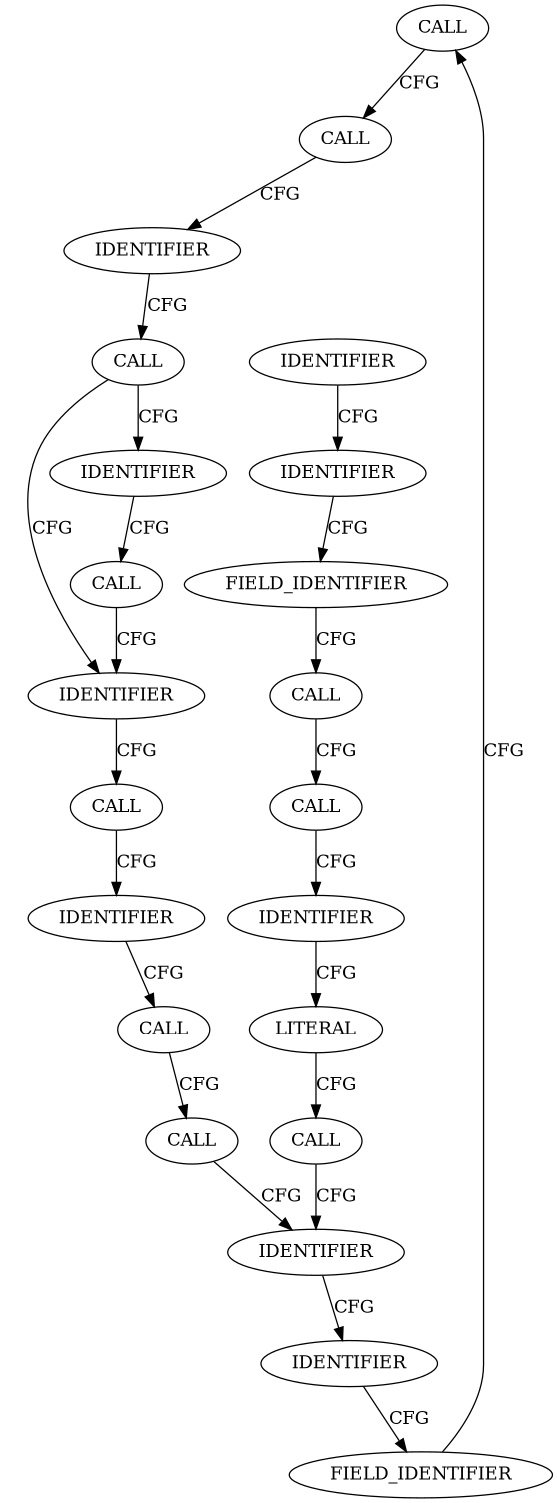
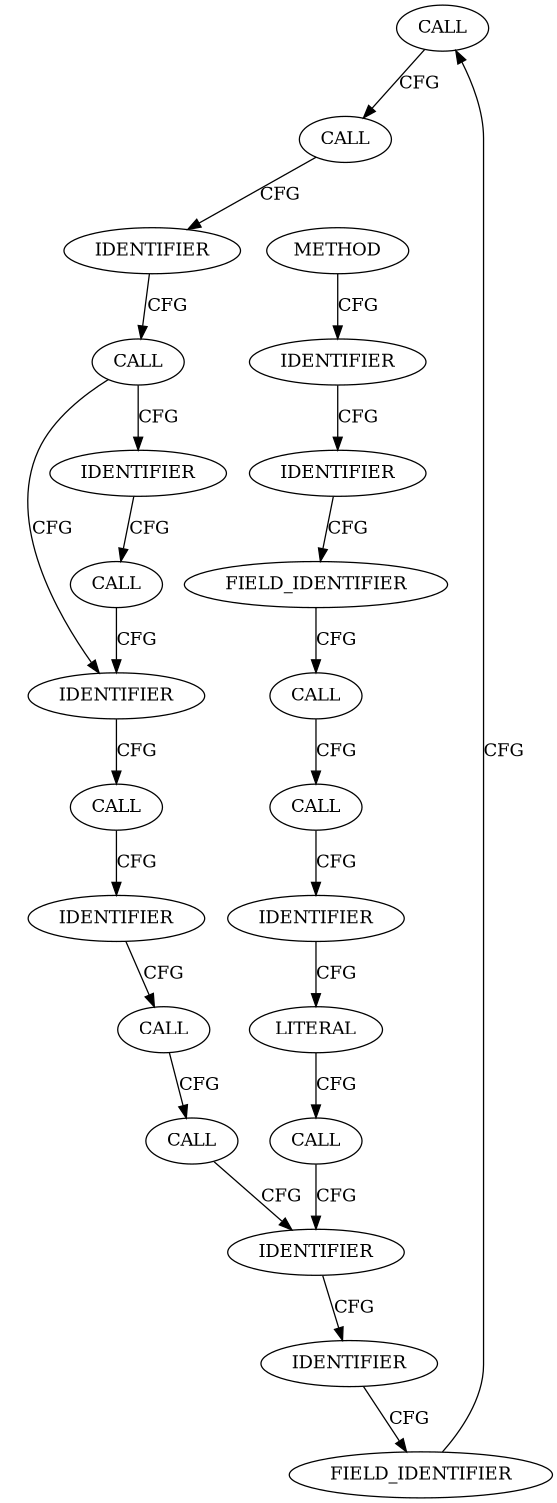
node "METHOD": added
